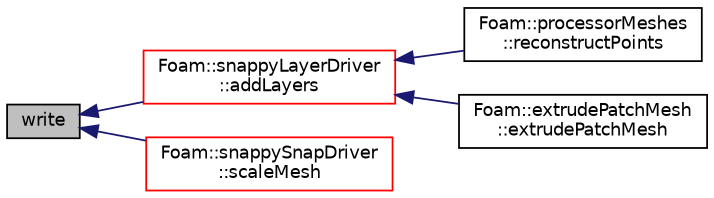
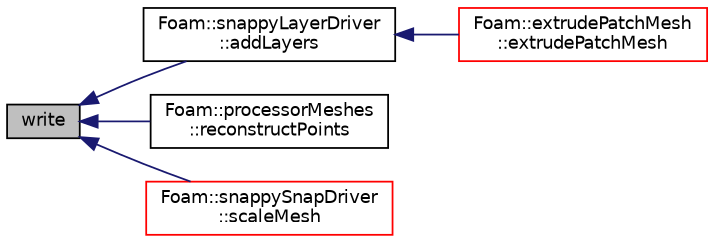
edge "Foam::processorMeshes ::reconstructPoints" -> "Foam::snappyLayerDriver ::addLayers": now "Foam::processorMeshes ::reconstructPoints" -> "write"
node "Foam::snappyLayerDriver ::addLayers": color red -> black
node "Foam::extrudePatchMesh ::extrudePatchMesh": color black -> red
